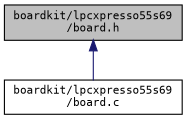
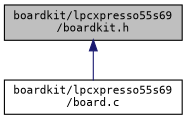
node "boardkit/lpcxpresso55s69 /board.h": label "boardkit/lpcxpresso55s69 /board.h" -> "boardkit/lpcxpresso55s69 /boardkit.h"
